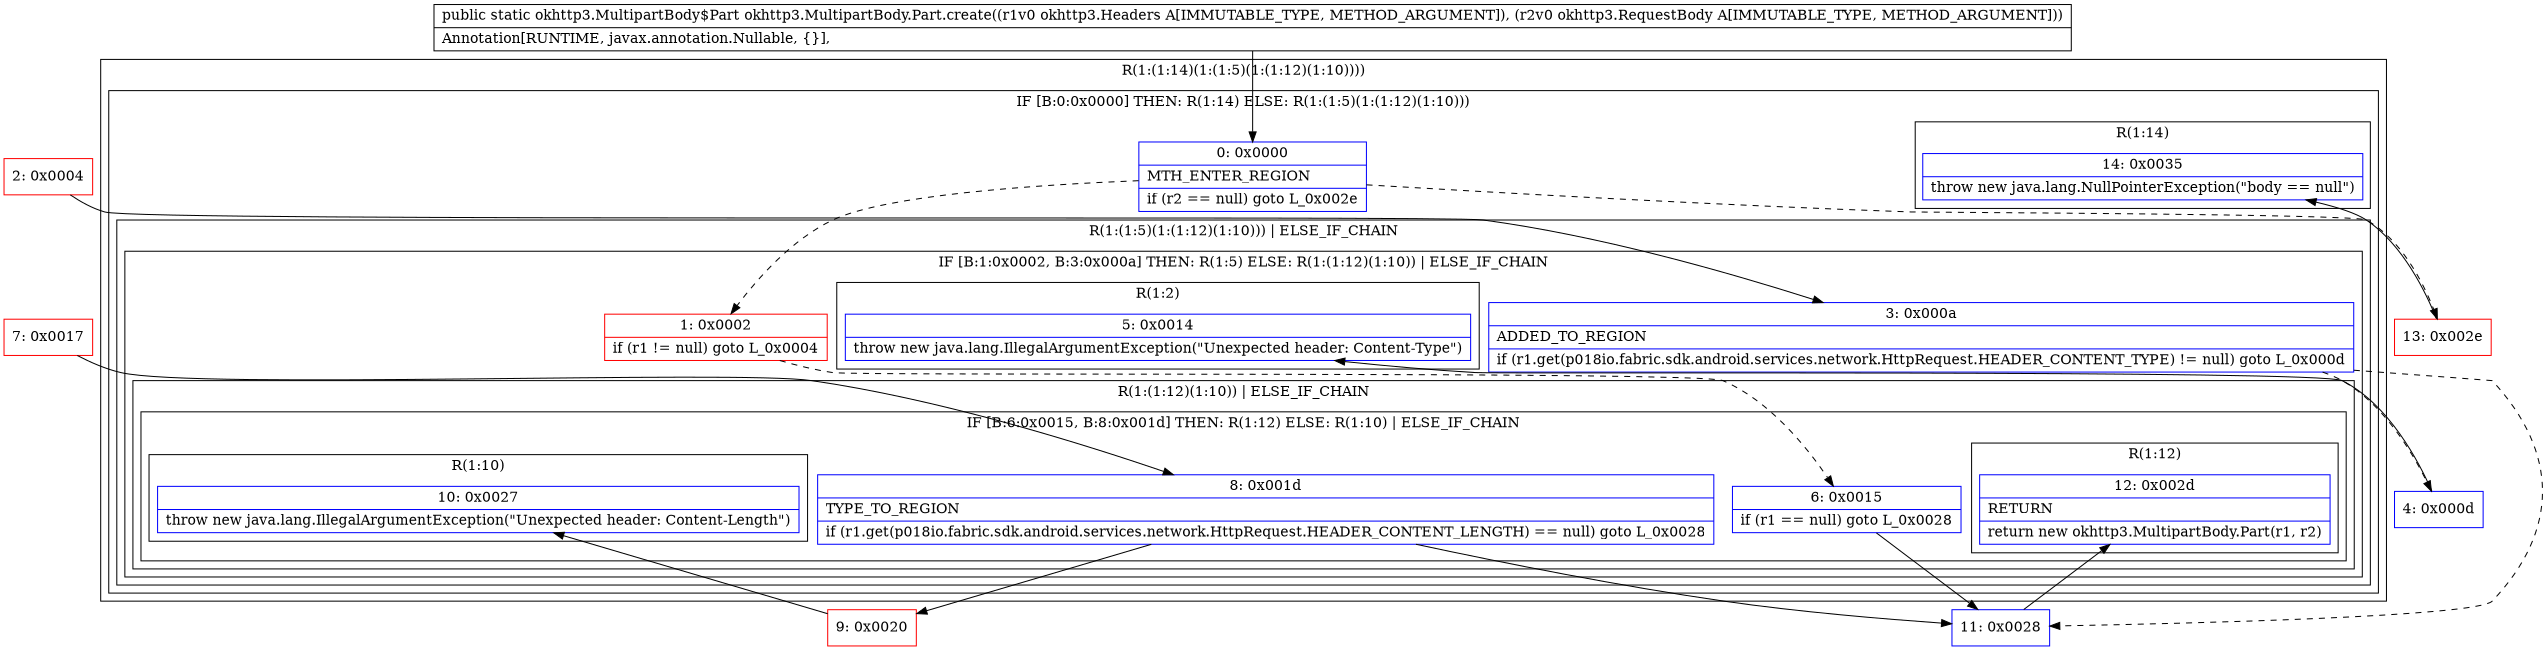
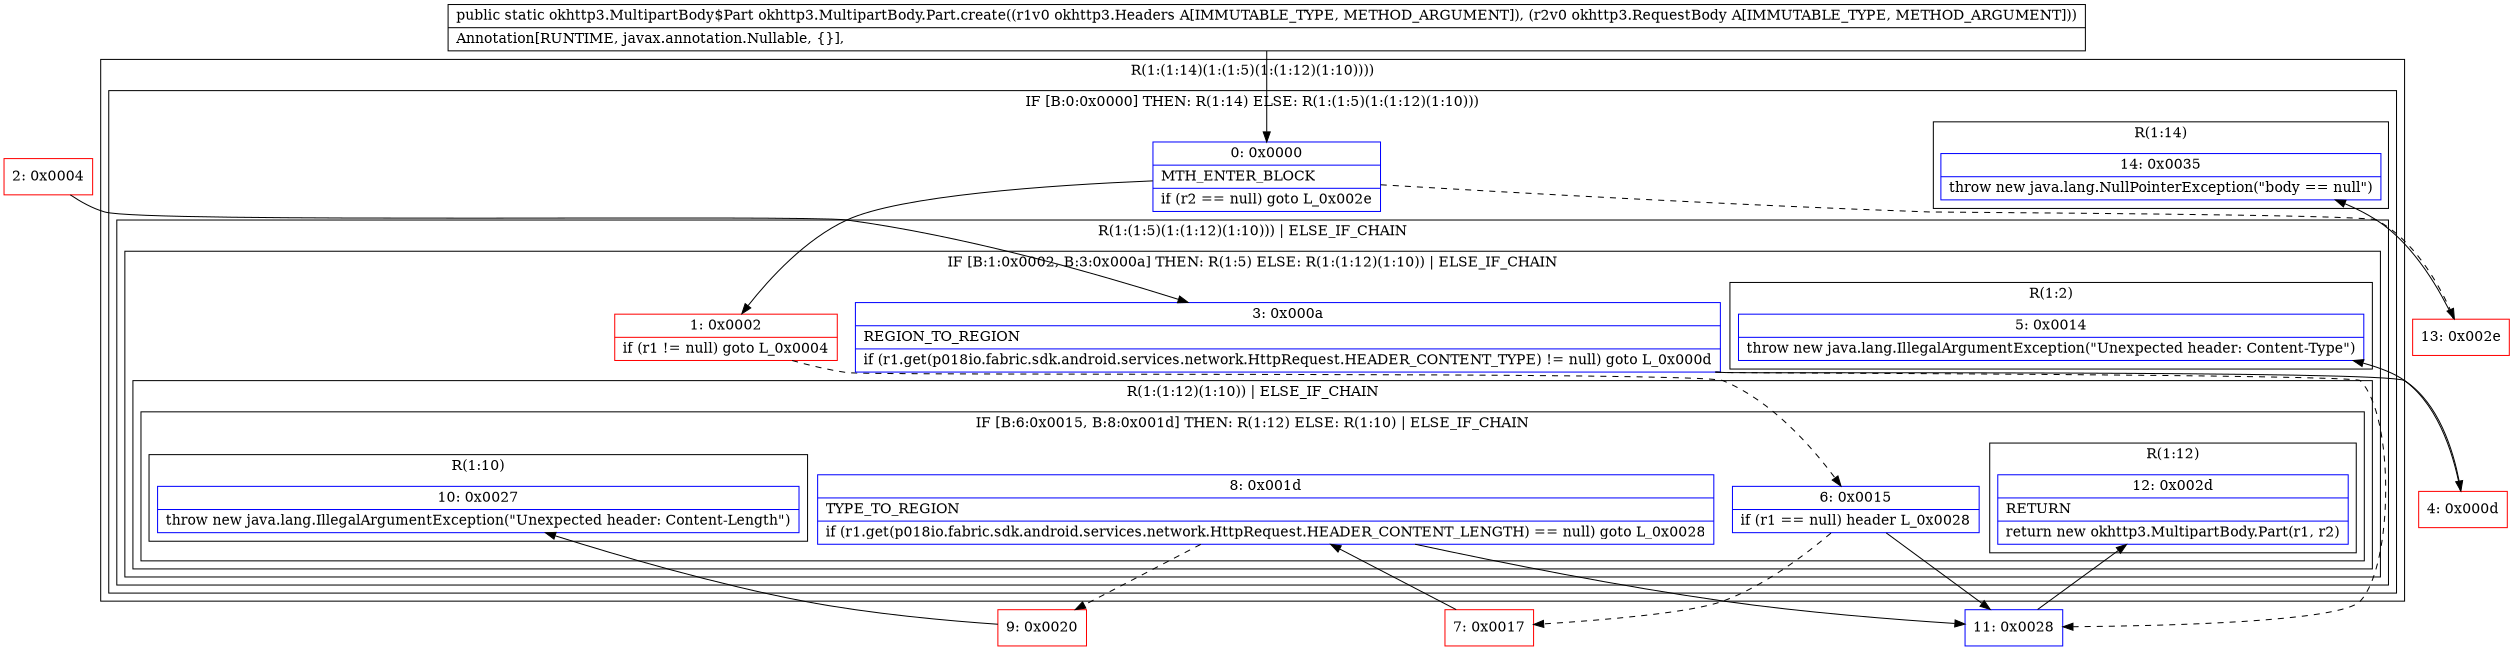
node "0: 0x0000": text "MTH_ENTER_REGION" -> "MTH_ENTER_BLOCK"
edge "0: 0x0000" -> "1: 0x0002": style dashed -> solid
node "3: 0x000a": text "ADDED_TO_REGION" -> "REGION_TO_REGION"
edge "3: 0x000a" -> "4: 0x000d": style dashed -> solid
node "4: 0x000d": color blue -> red
node "6: 0x0015": text "if (r1 == null) goto L_0x0028" -> "if (r1 == null) header L_0x0028"
edge "8: 0x001d" -> "9: 0x0020": style solid -> dashed
edge "6: 0x0015" -> "7: 0x0017": added
